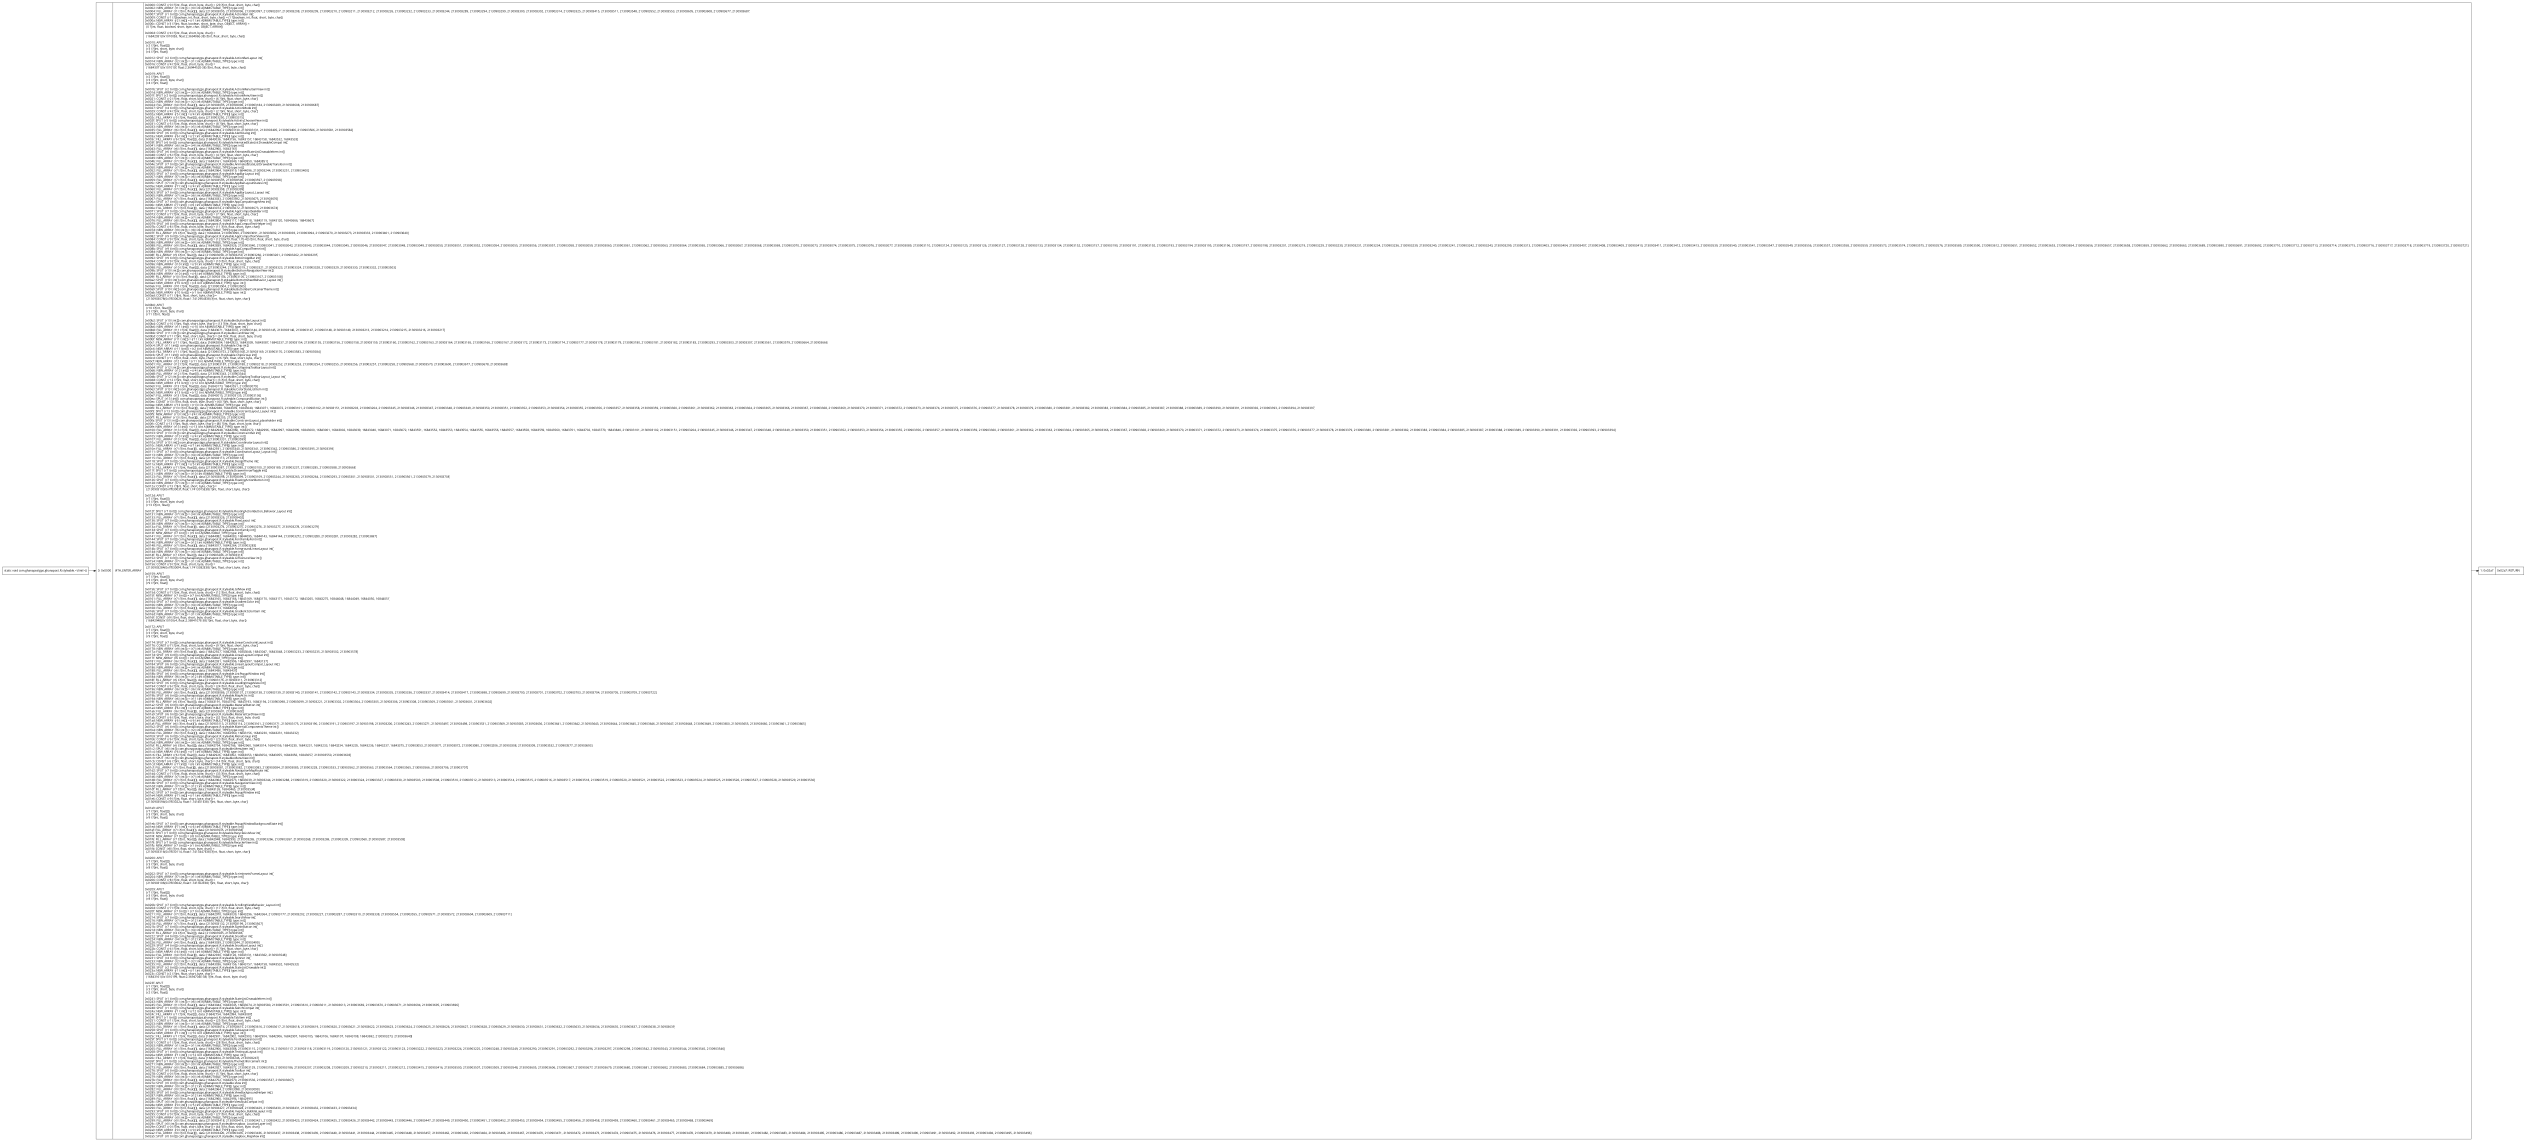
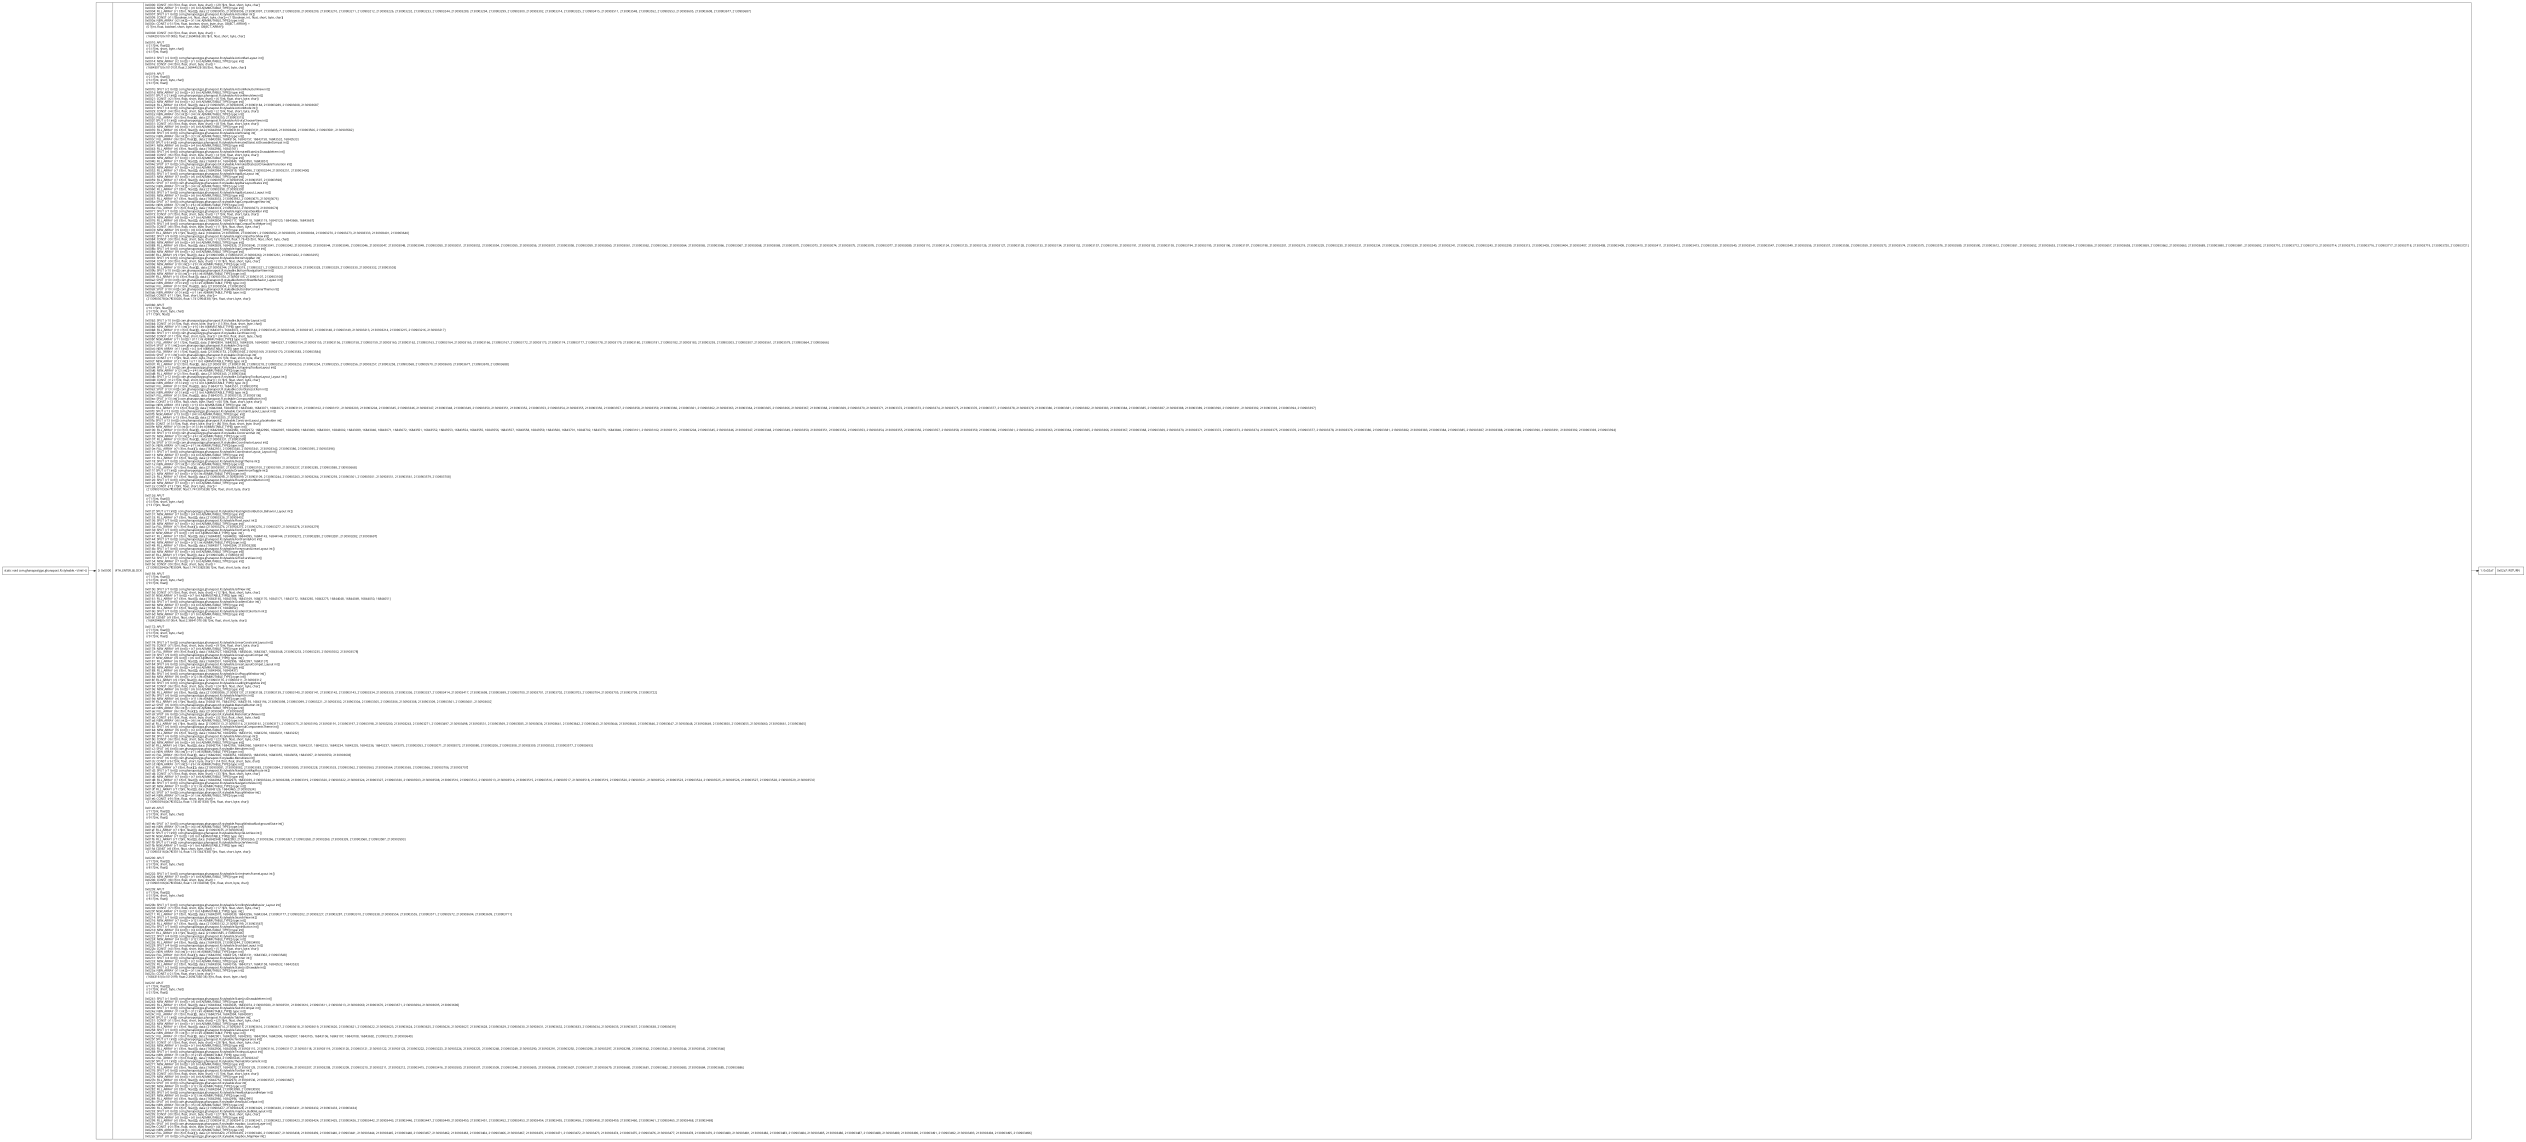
node "0: 0x0000": text "MTH_ENTER_ARRAY" -> "MTH_ENTER_BLOCK"
